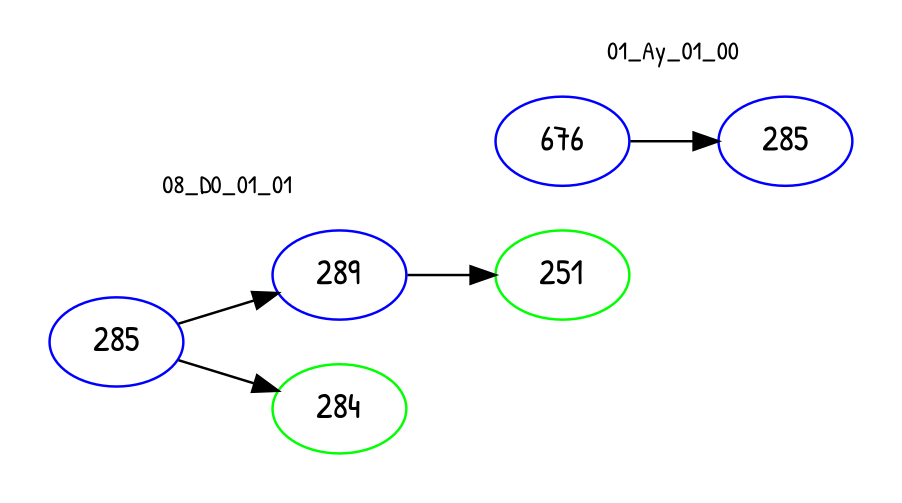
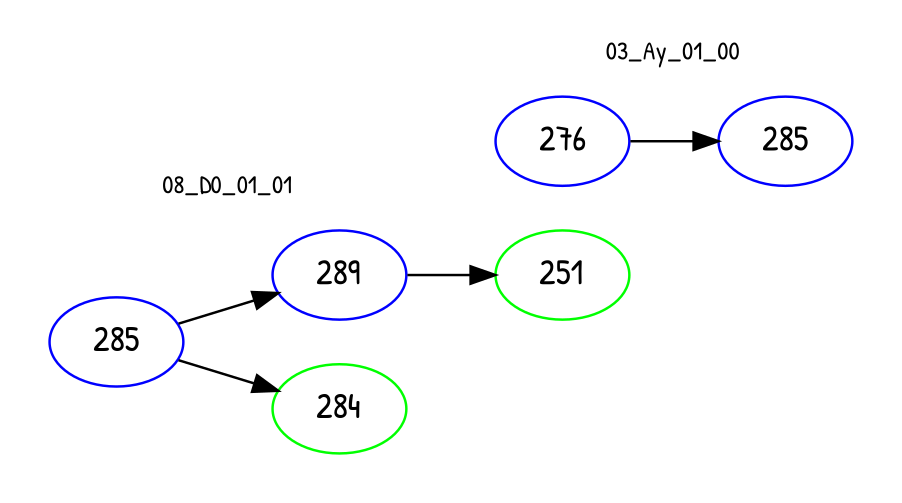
cluster "01_Ay_01_00": label "01_Ay_01_00" -> "03_Ay_01_00"
node "676": label "676" -> "276"
